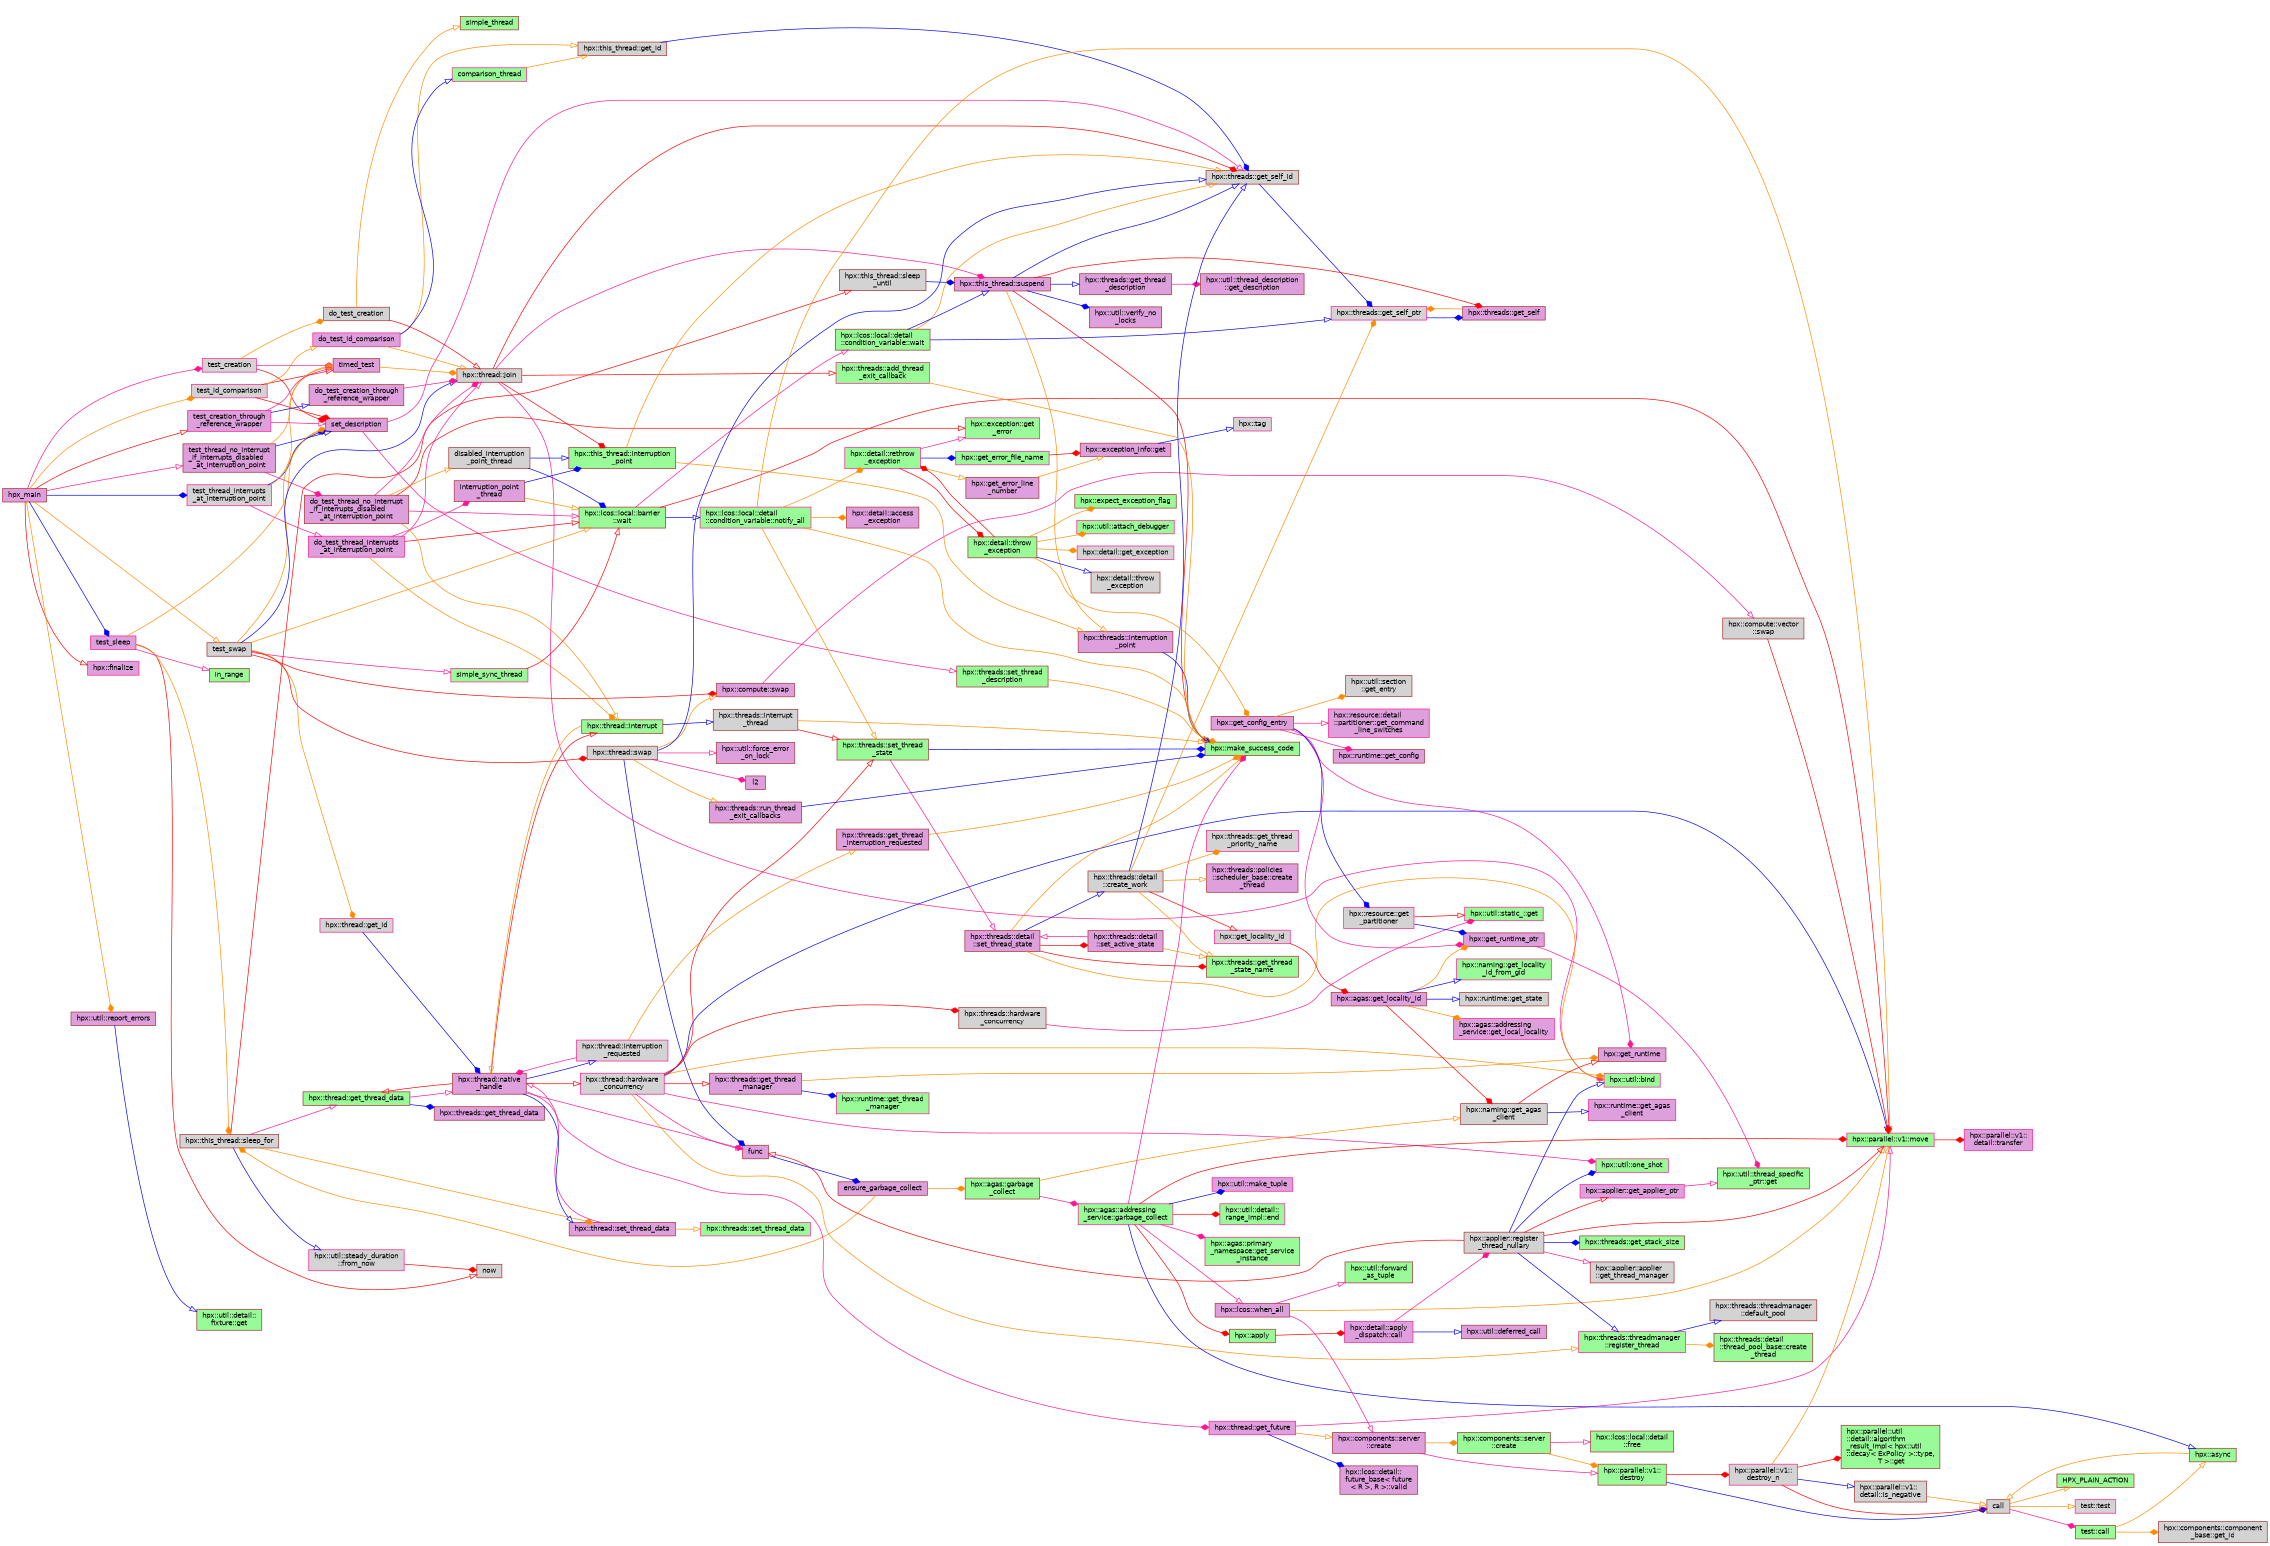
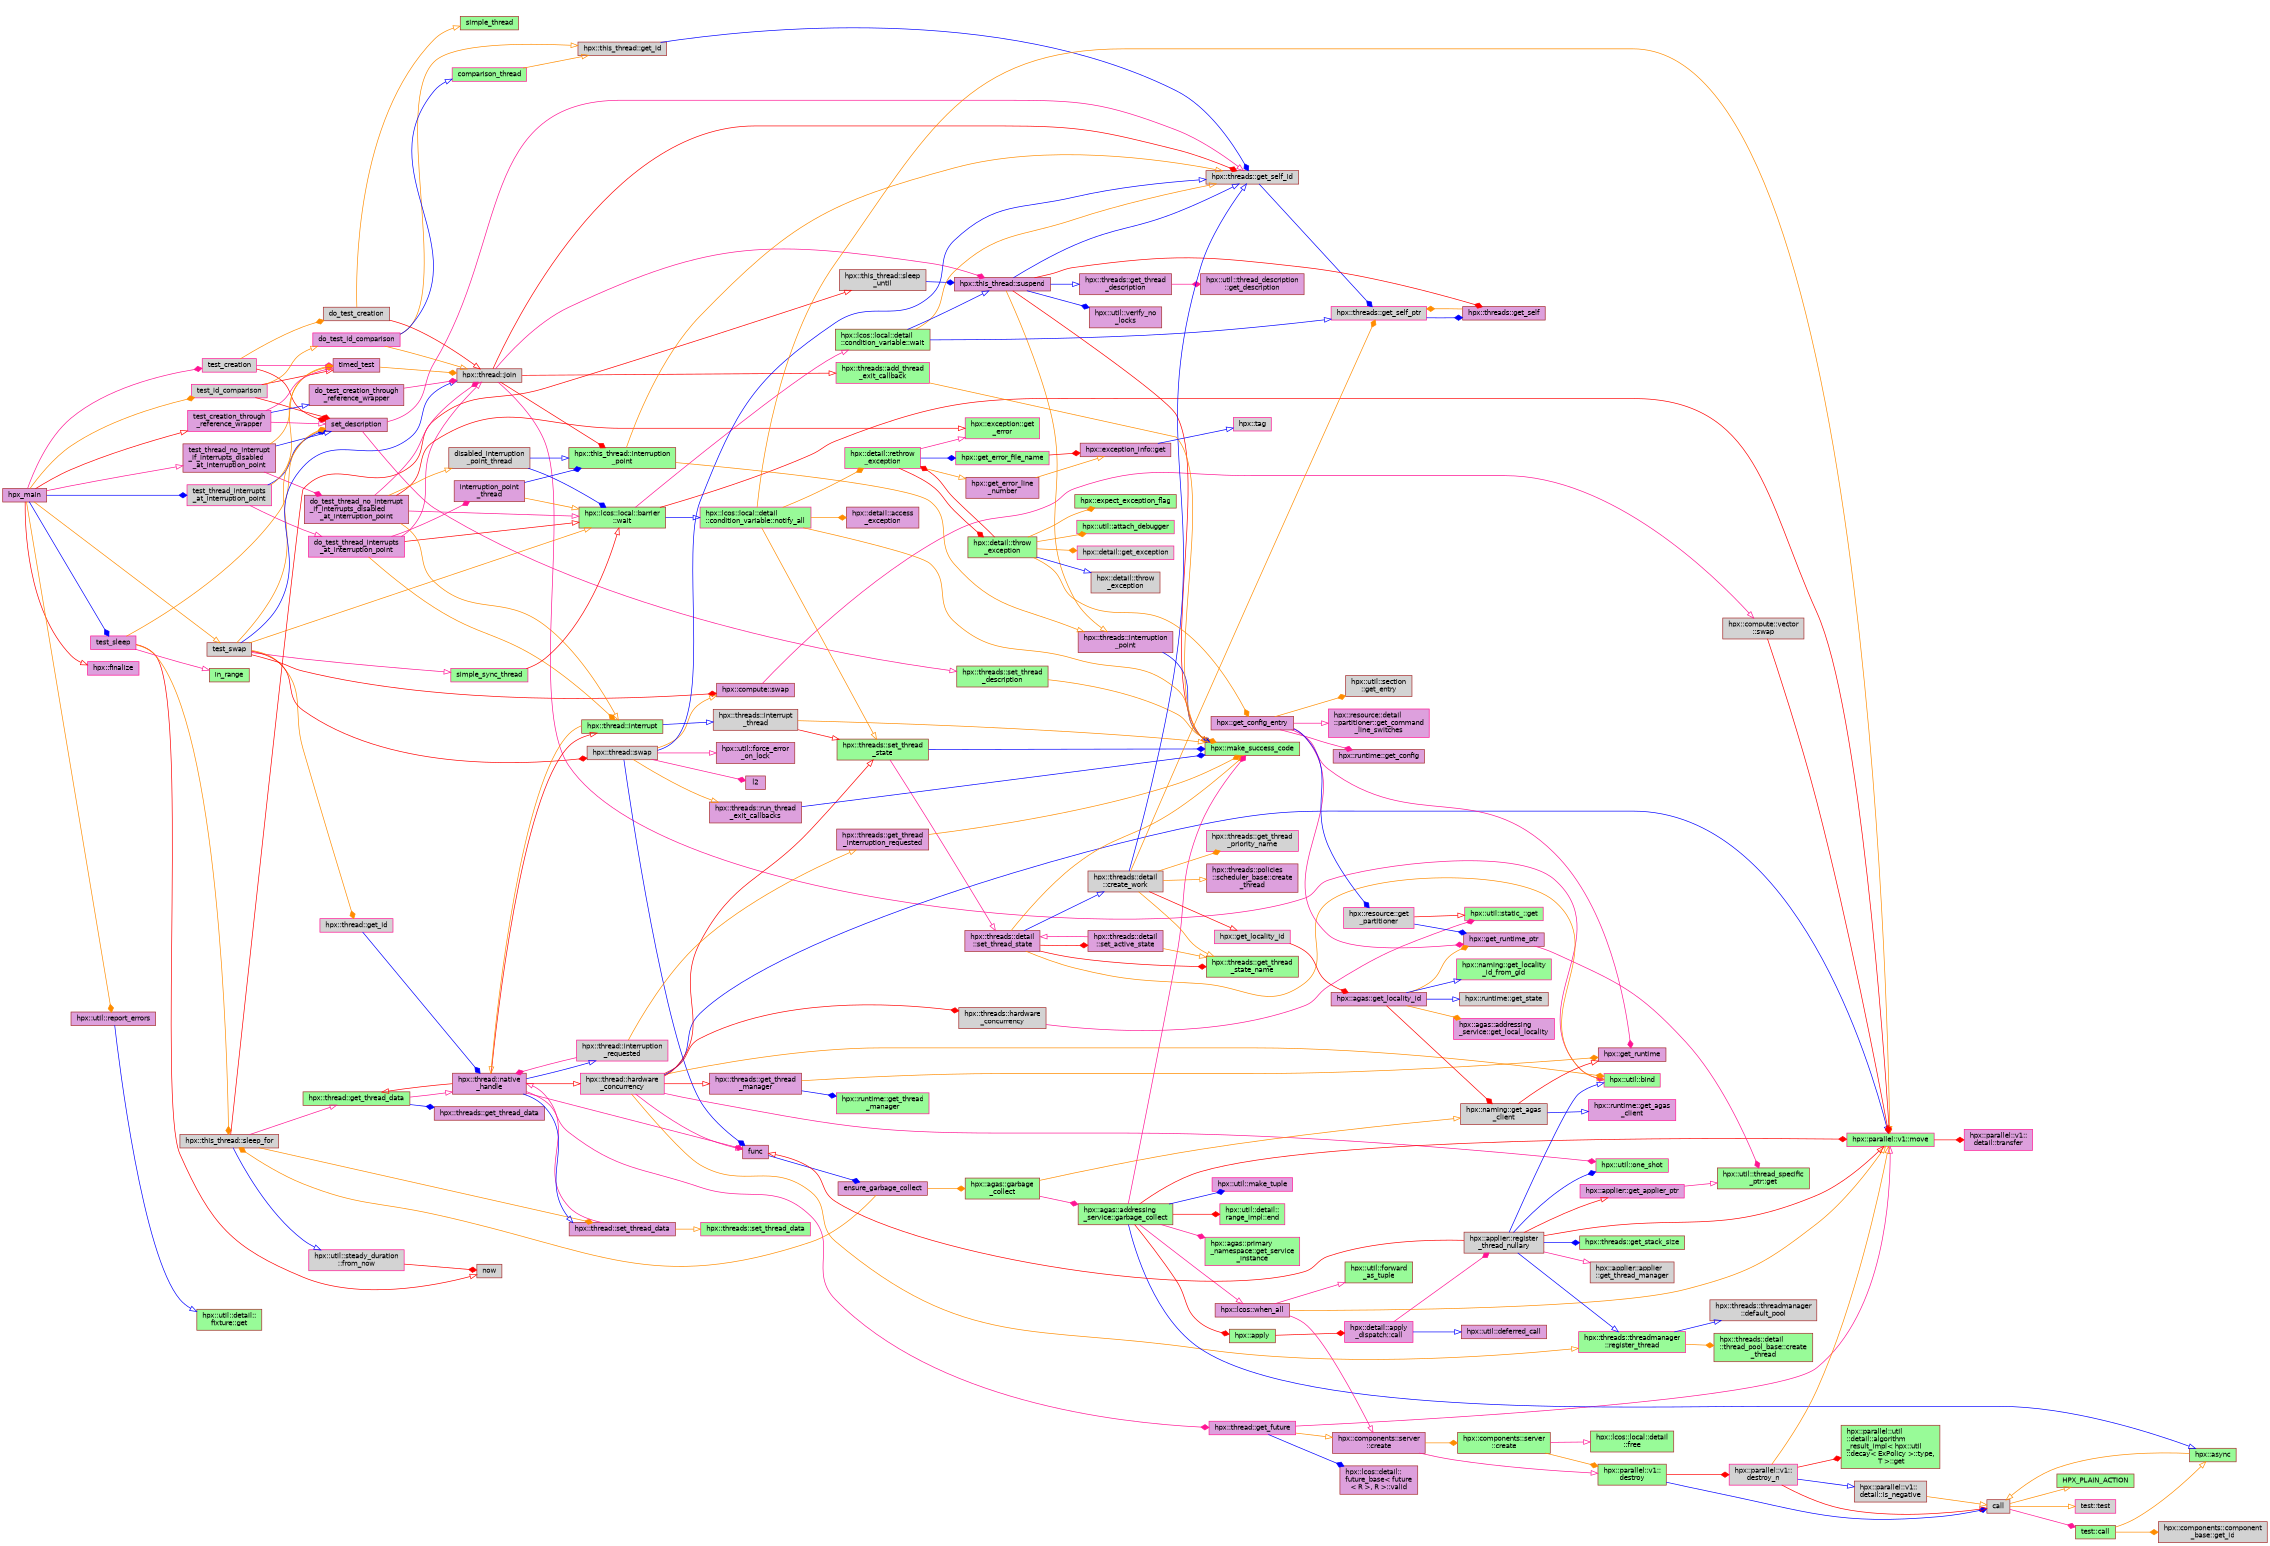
node "hpx::agas::addressing _service::garbage_collect": color deeppink -> brown
